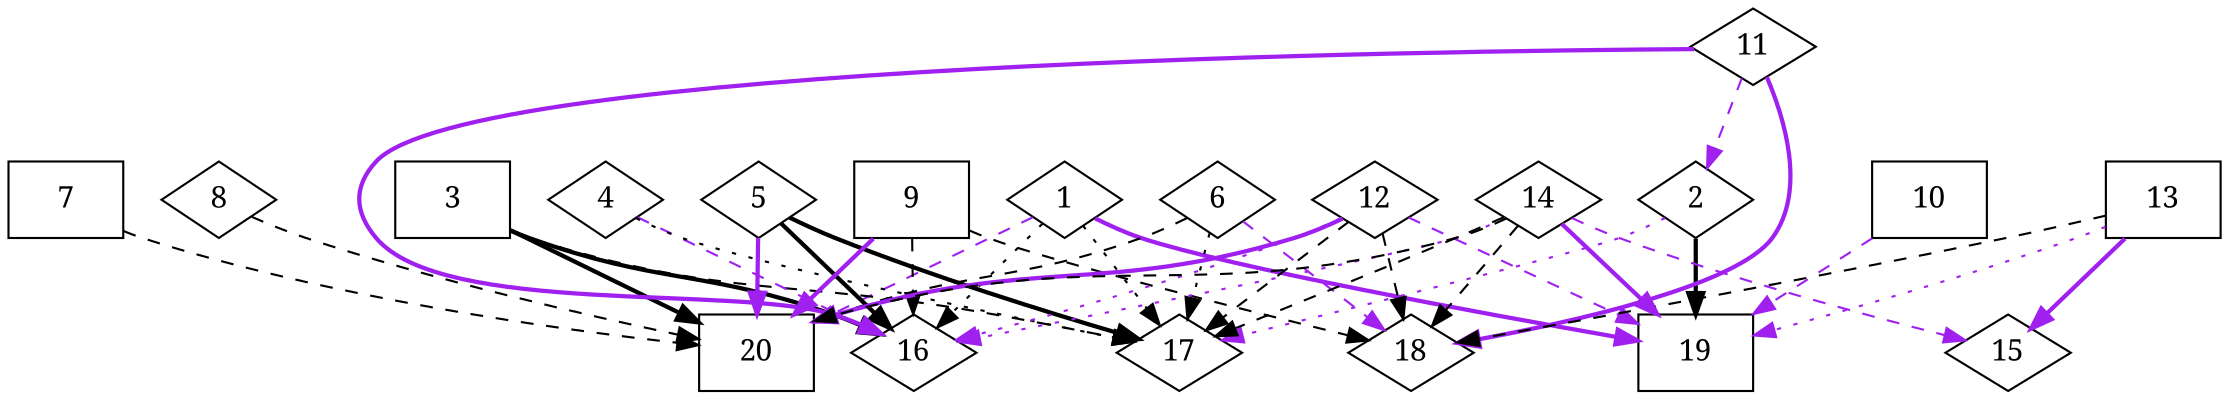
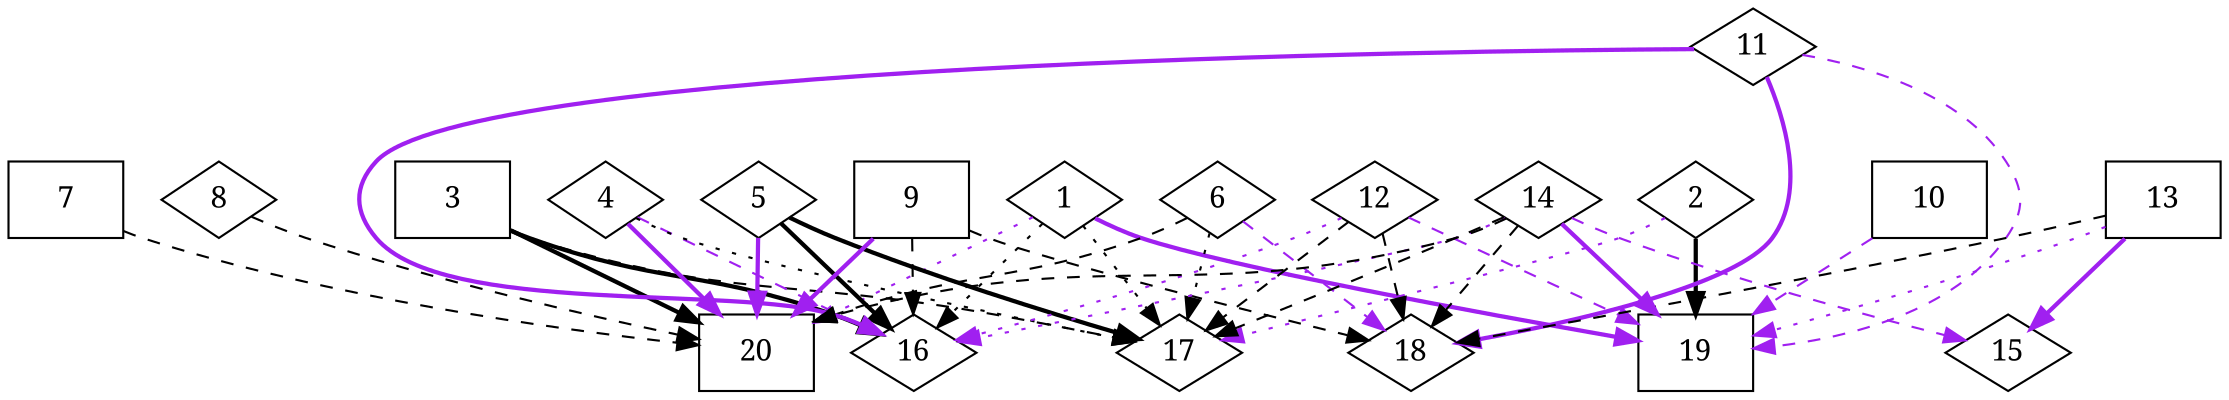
edge "11" -> "2": now "11" -> "19"
edge "1" -> "20": style dashed -> dotted
edge "12" -> "20": now "4" -> "20"
